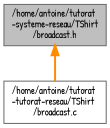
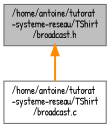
node "/home/antoine/tutorat -tutorat-reseau/TShirt /broadcast.c": label "/home/antoine/tutorat -tutorat-reseau/TShirt /broadcast.c" -> "/home/antoine/tutorat -systeme-reseau/TShirt /broadcast.c"
